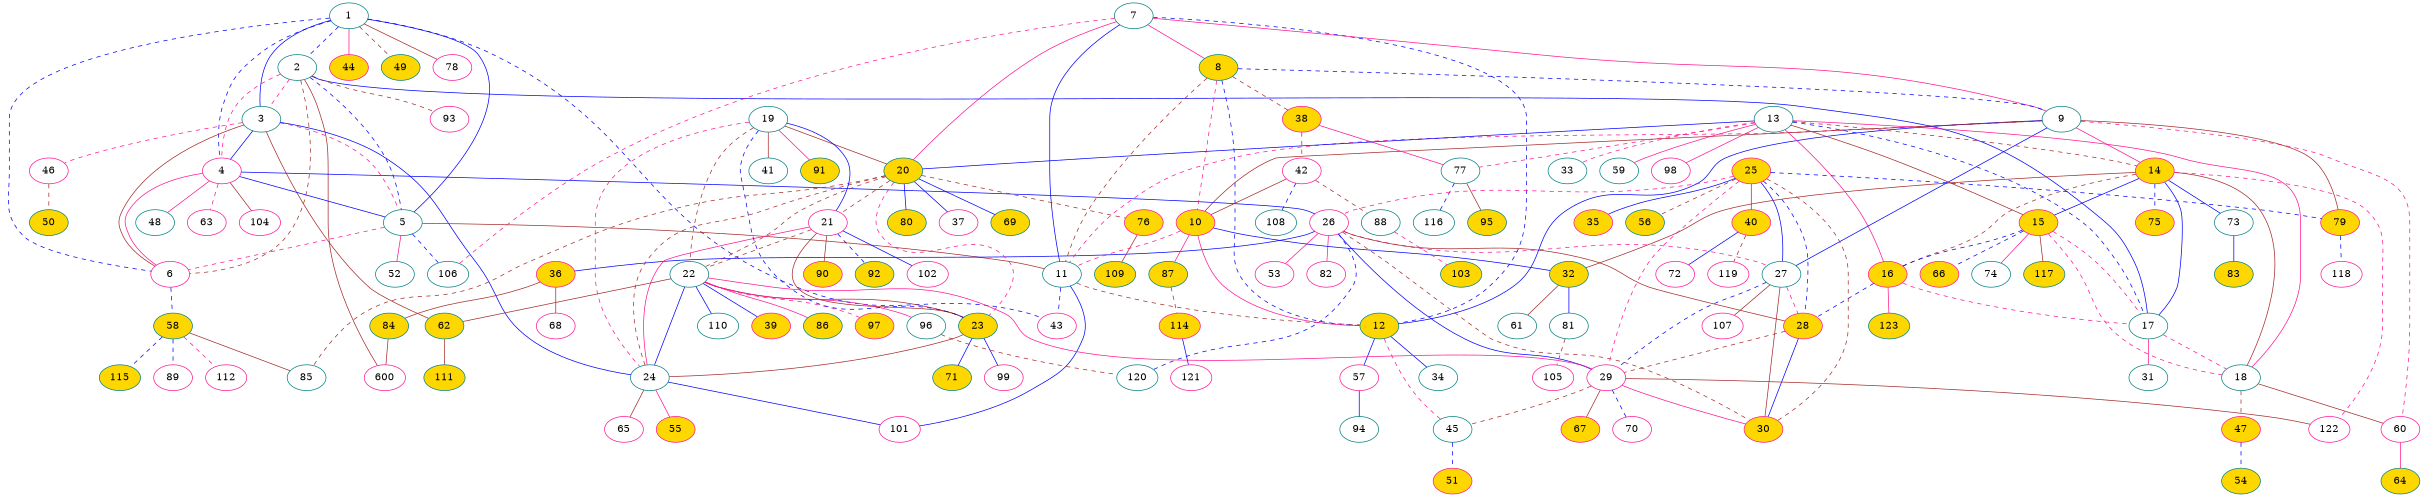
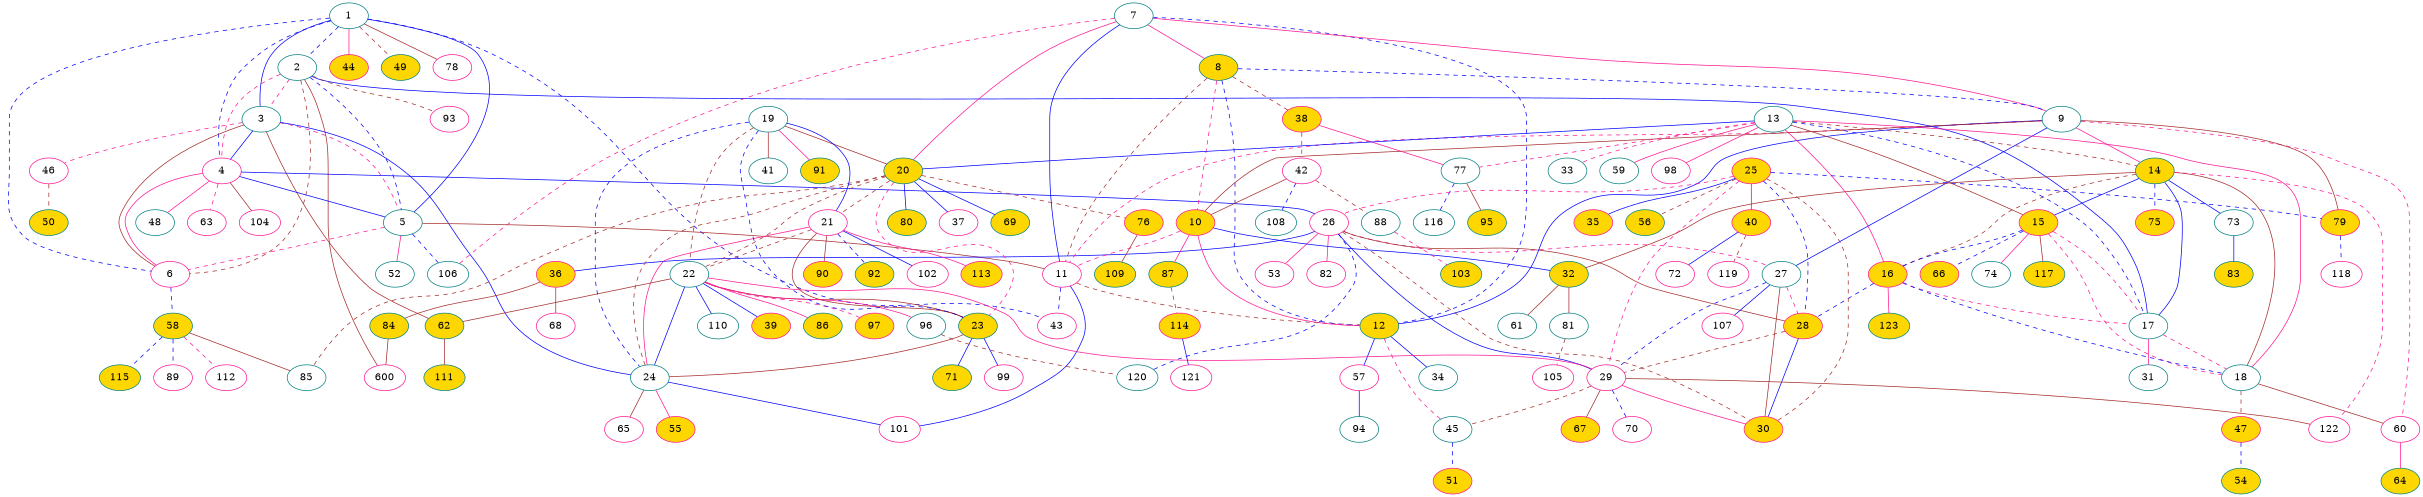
node "14": color deeppink -> teal
edge "19" -- "24": color deeppink -> blue
edge "25" -- "27": removed
node "113": added
node "11": color teal -> deeppink
edge "32" -- "81": color blue -> brown
edge "27" -- "107": color brown -> blue
edge "16" -- "18": added
